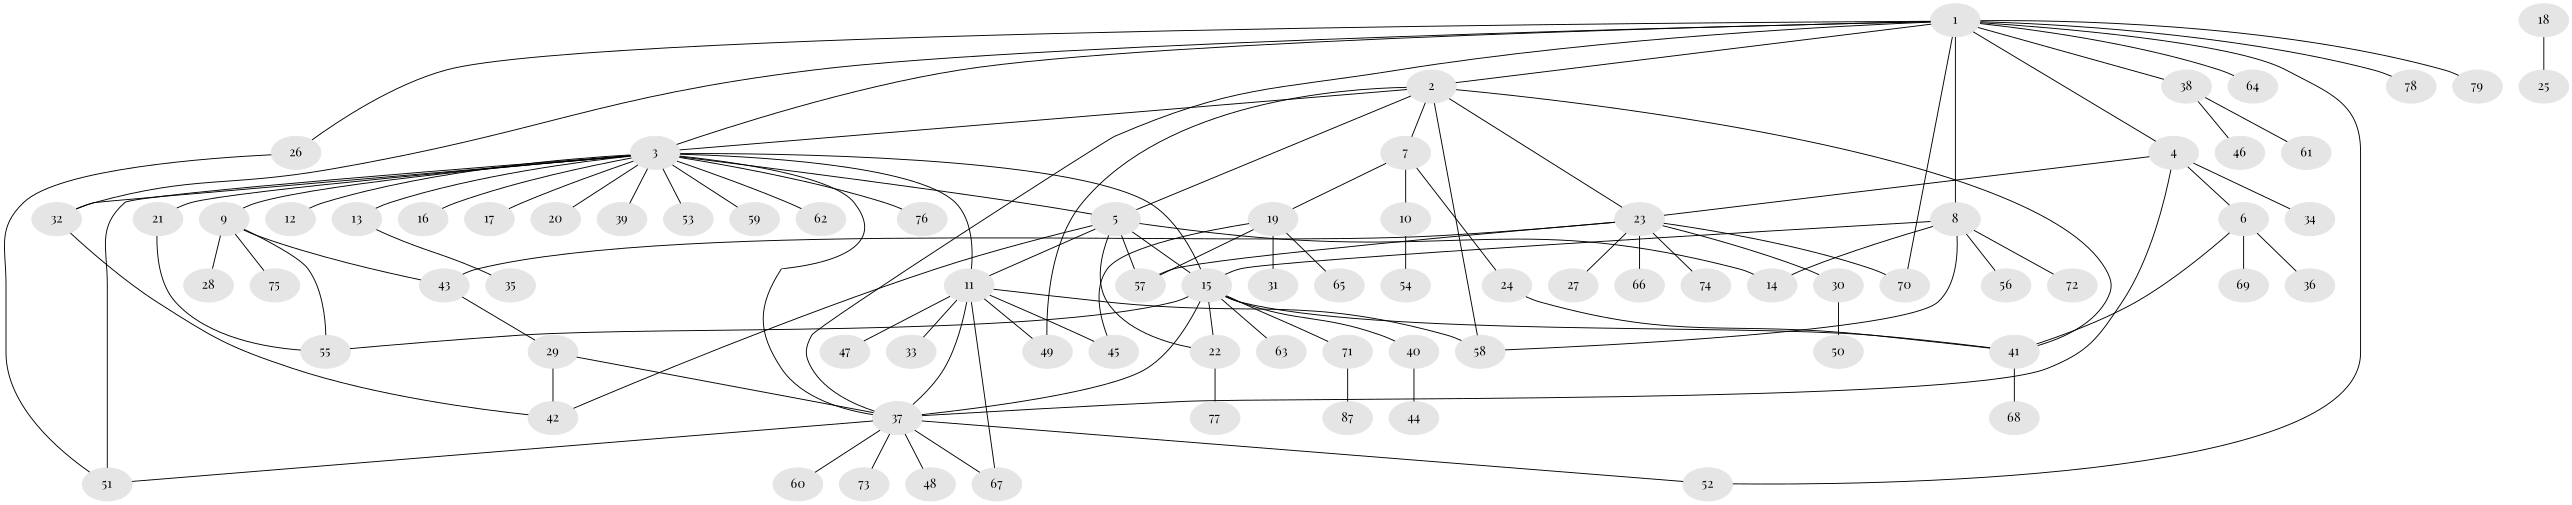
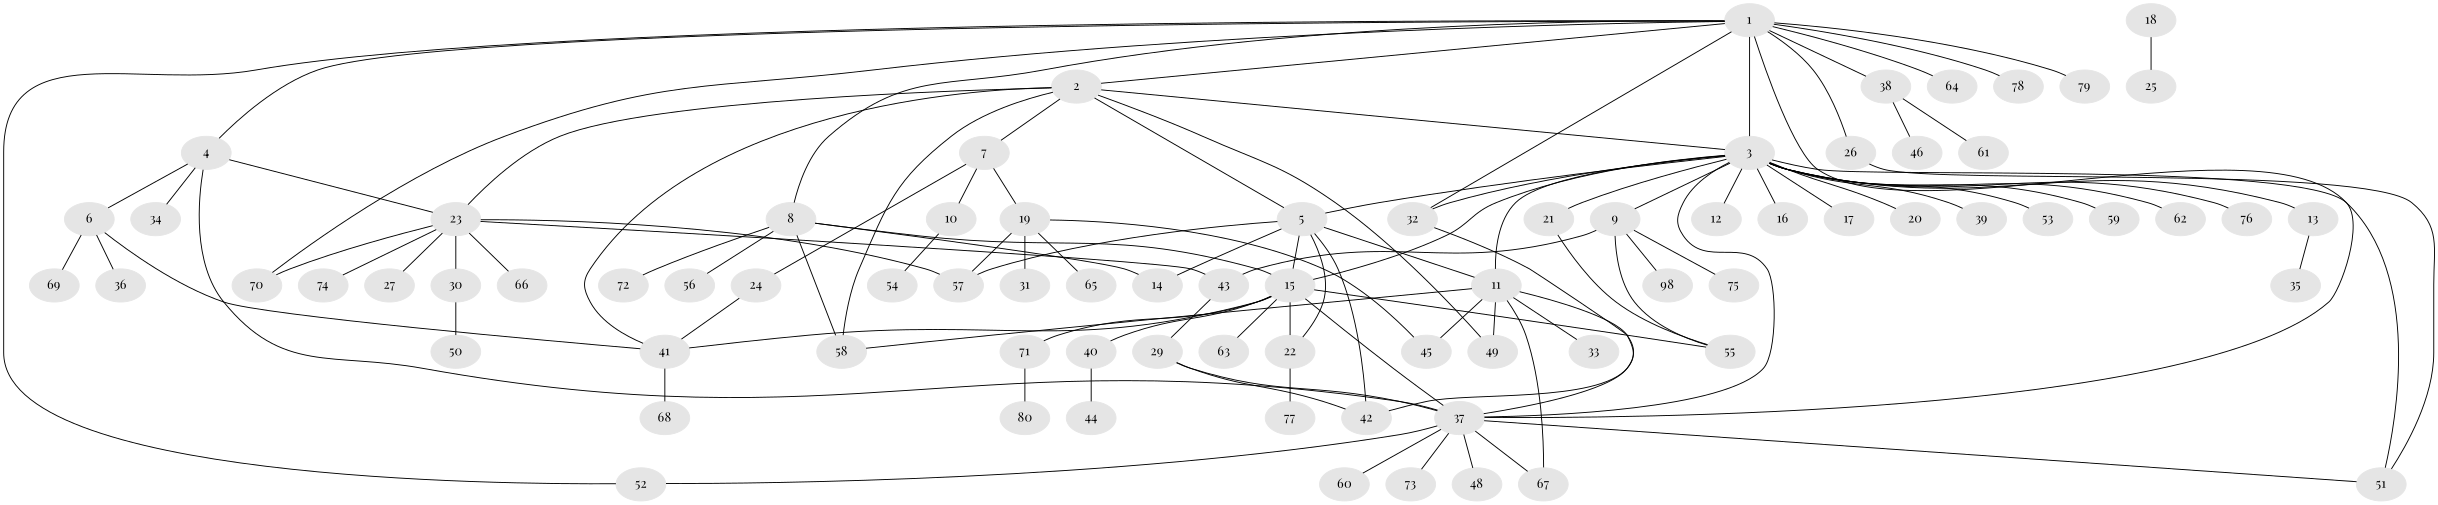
node "28": label "28" -> "98"
node "47": removed
node "87": label "87" -> "80"
